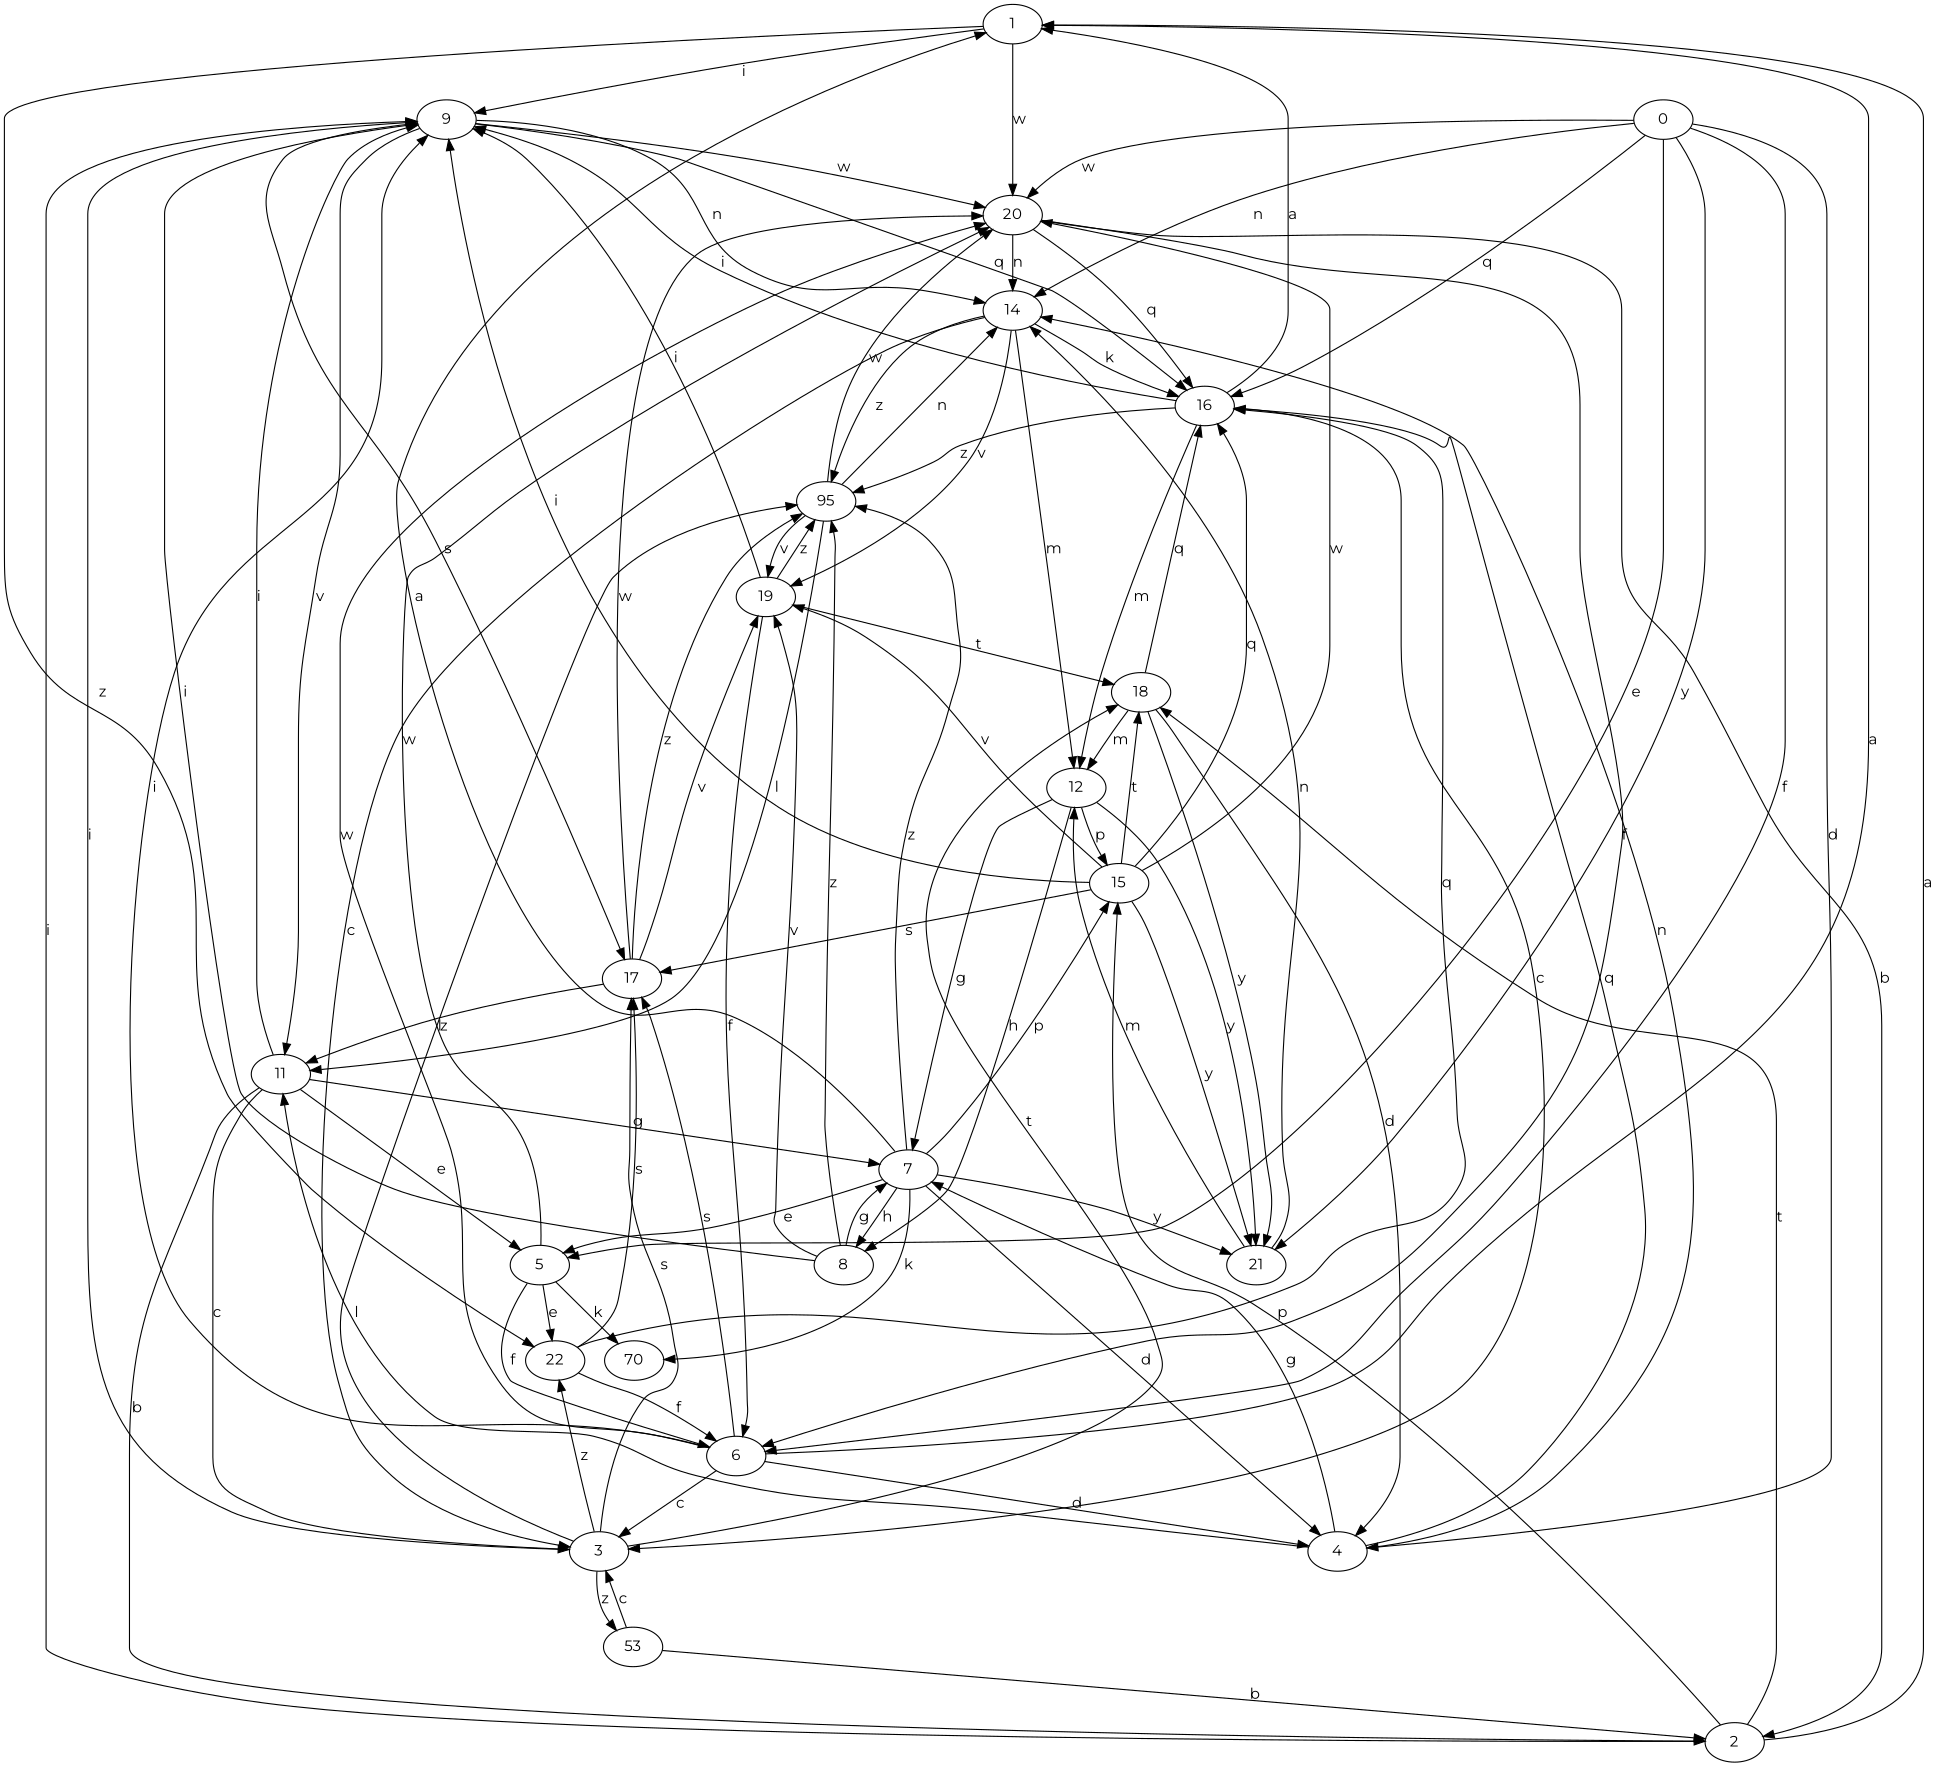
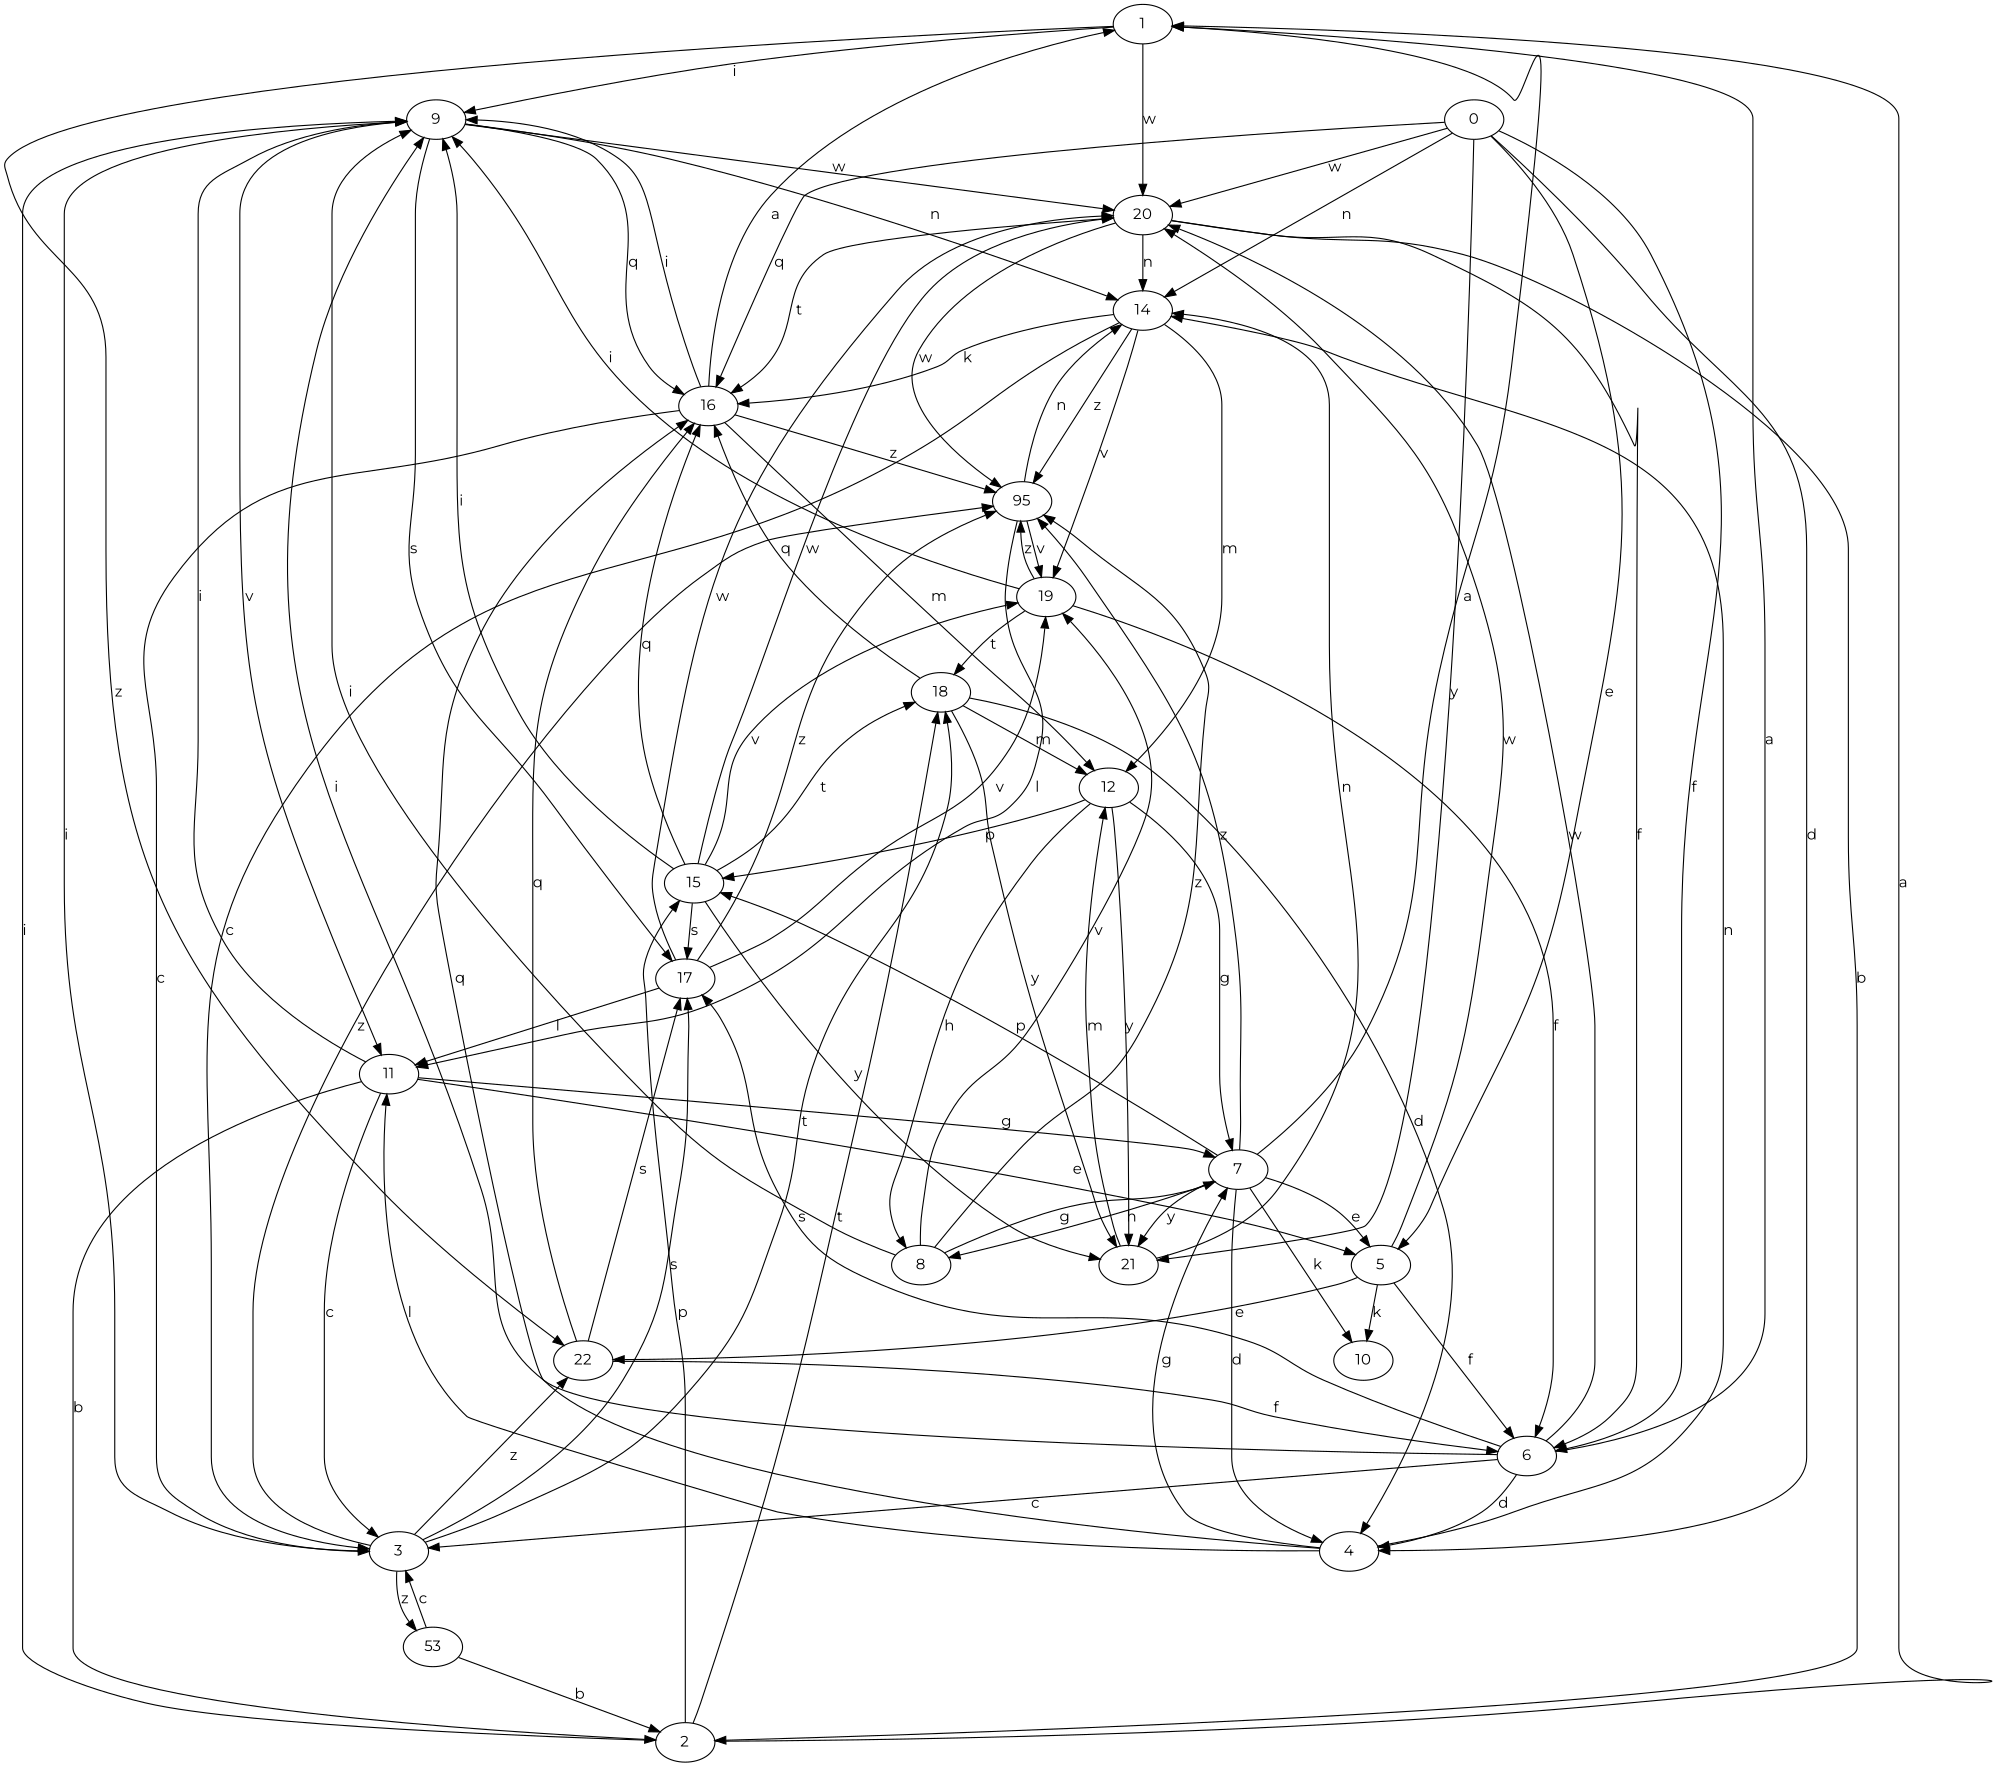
edge "20" -> "16": label "q" -> "t"
edge "95" -> "20": reversed
node "70": label "70" -> "10"
